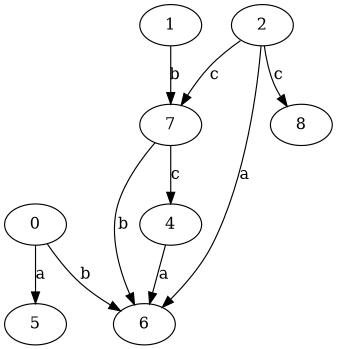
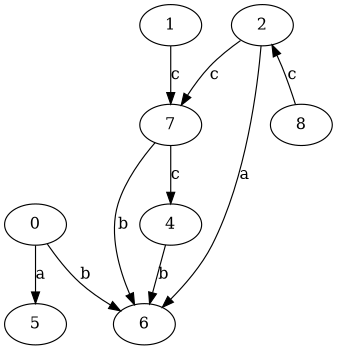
edge "2" -> "8": reversed
edge "1" -> "7": label "b" -> "c"
edge "4" -> "6": label "a" -> "b"
